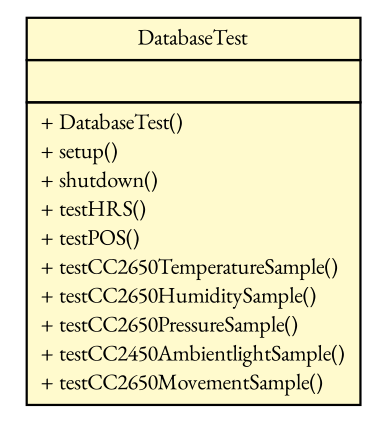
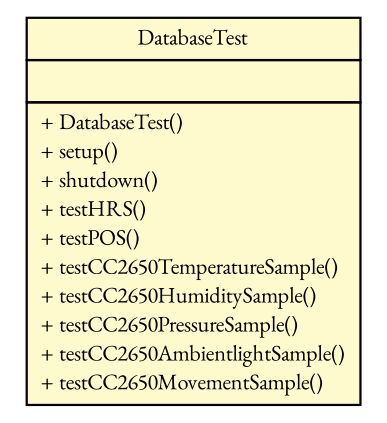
node "DatabaseTest": text "+ testCC2450AmbientlightSample()" -> "+ testCC2650AmbientlightSample()"
